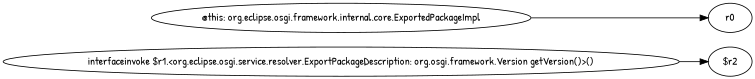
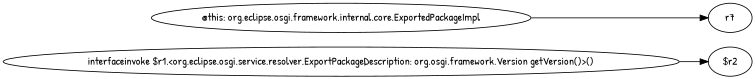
node "r0": label "r0" -> "r7"
